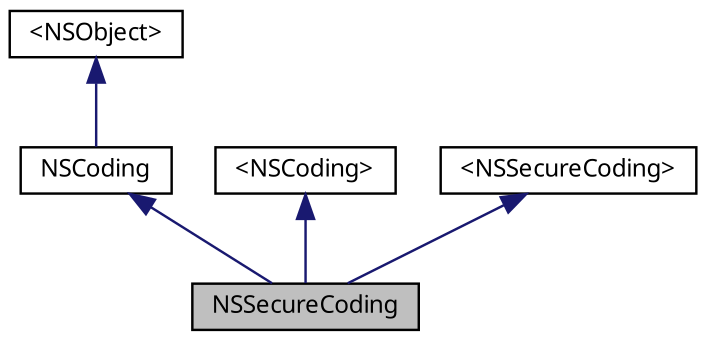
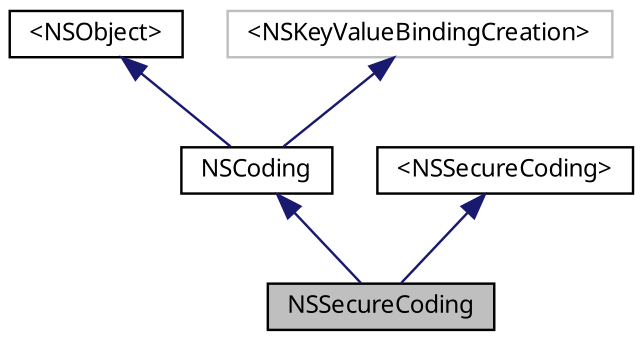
node "<NSKeyValueBindingCreation>": added
node "<NSCoding>": removed
